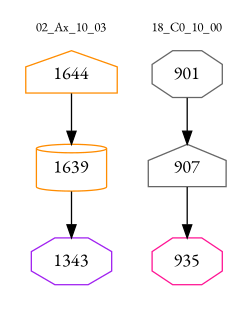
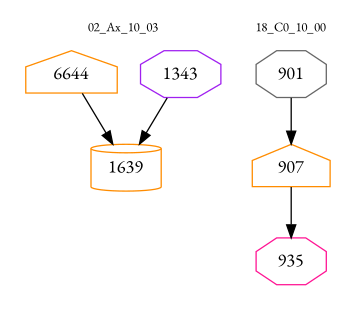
node "1644": label "1644" -> "6644"
node "907": color gray40 -> darkorange
edge "1639" -> "1343": reversed
